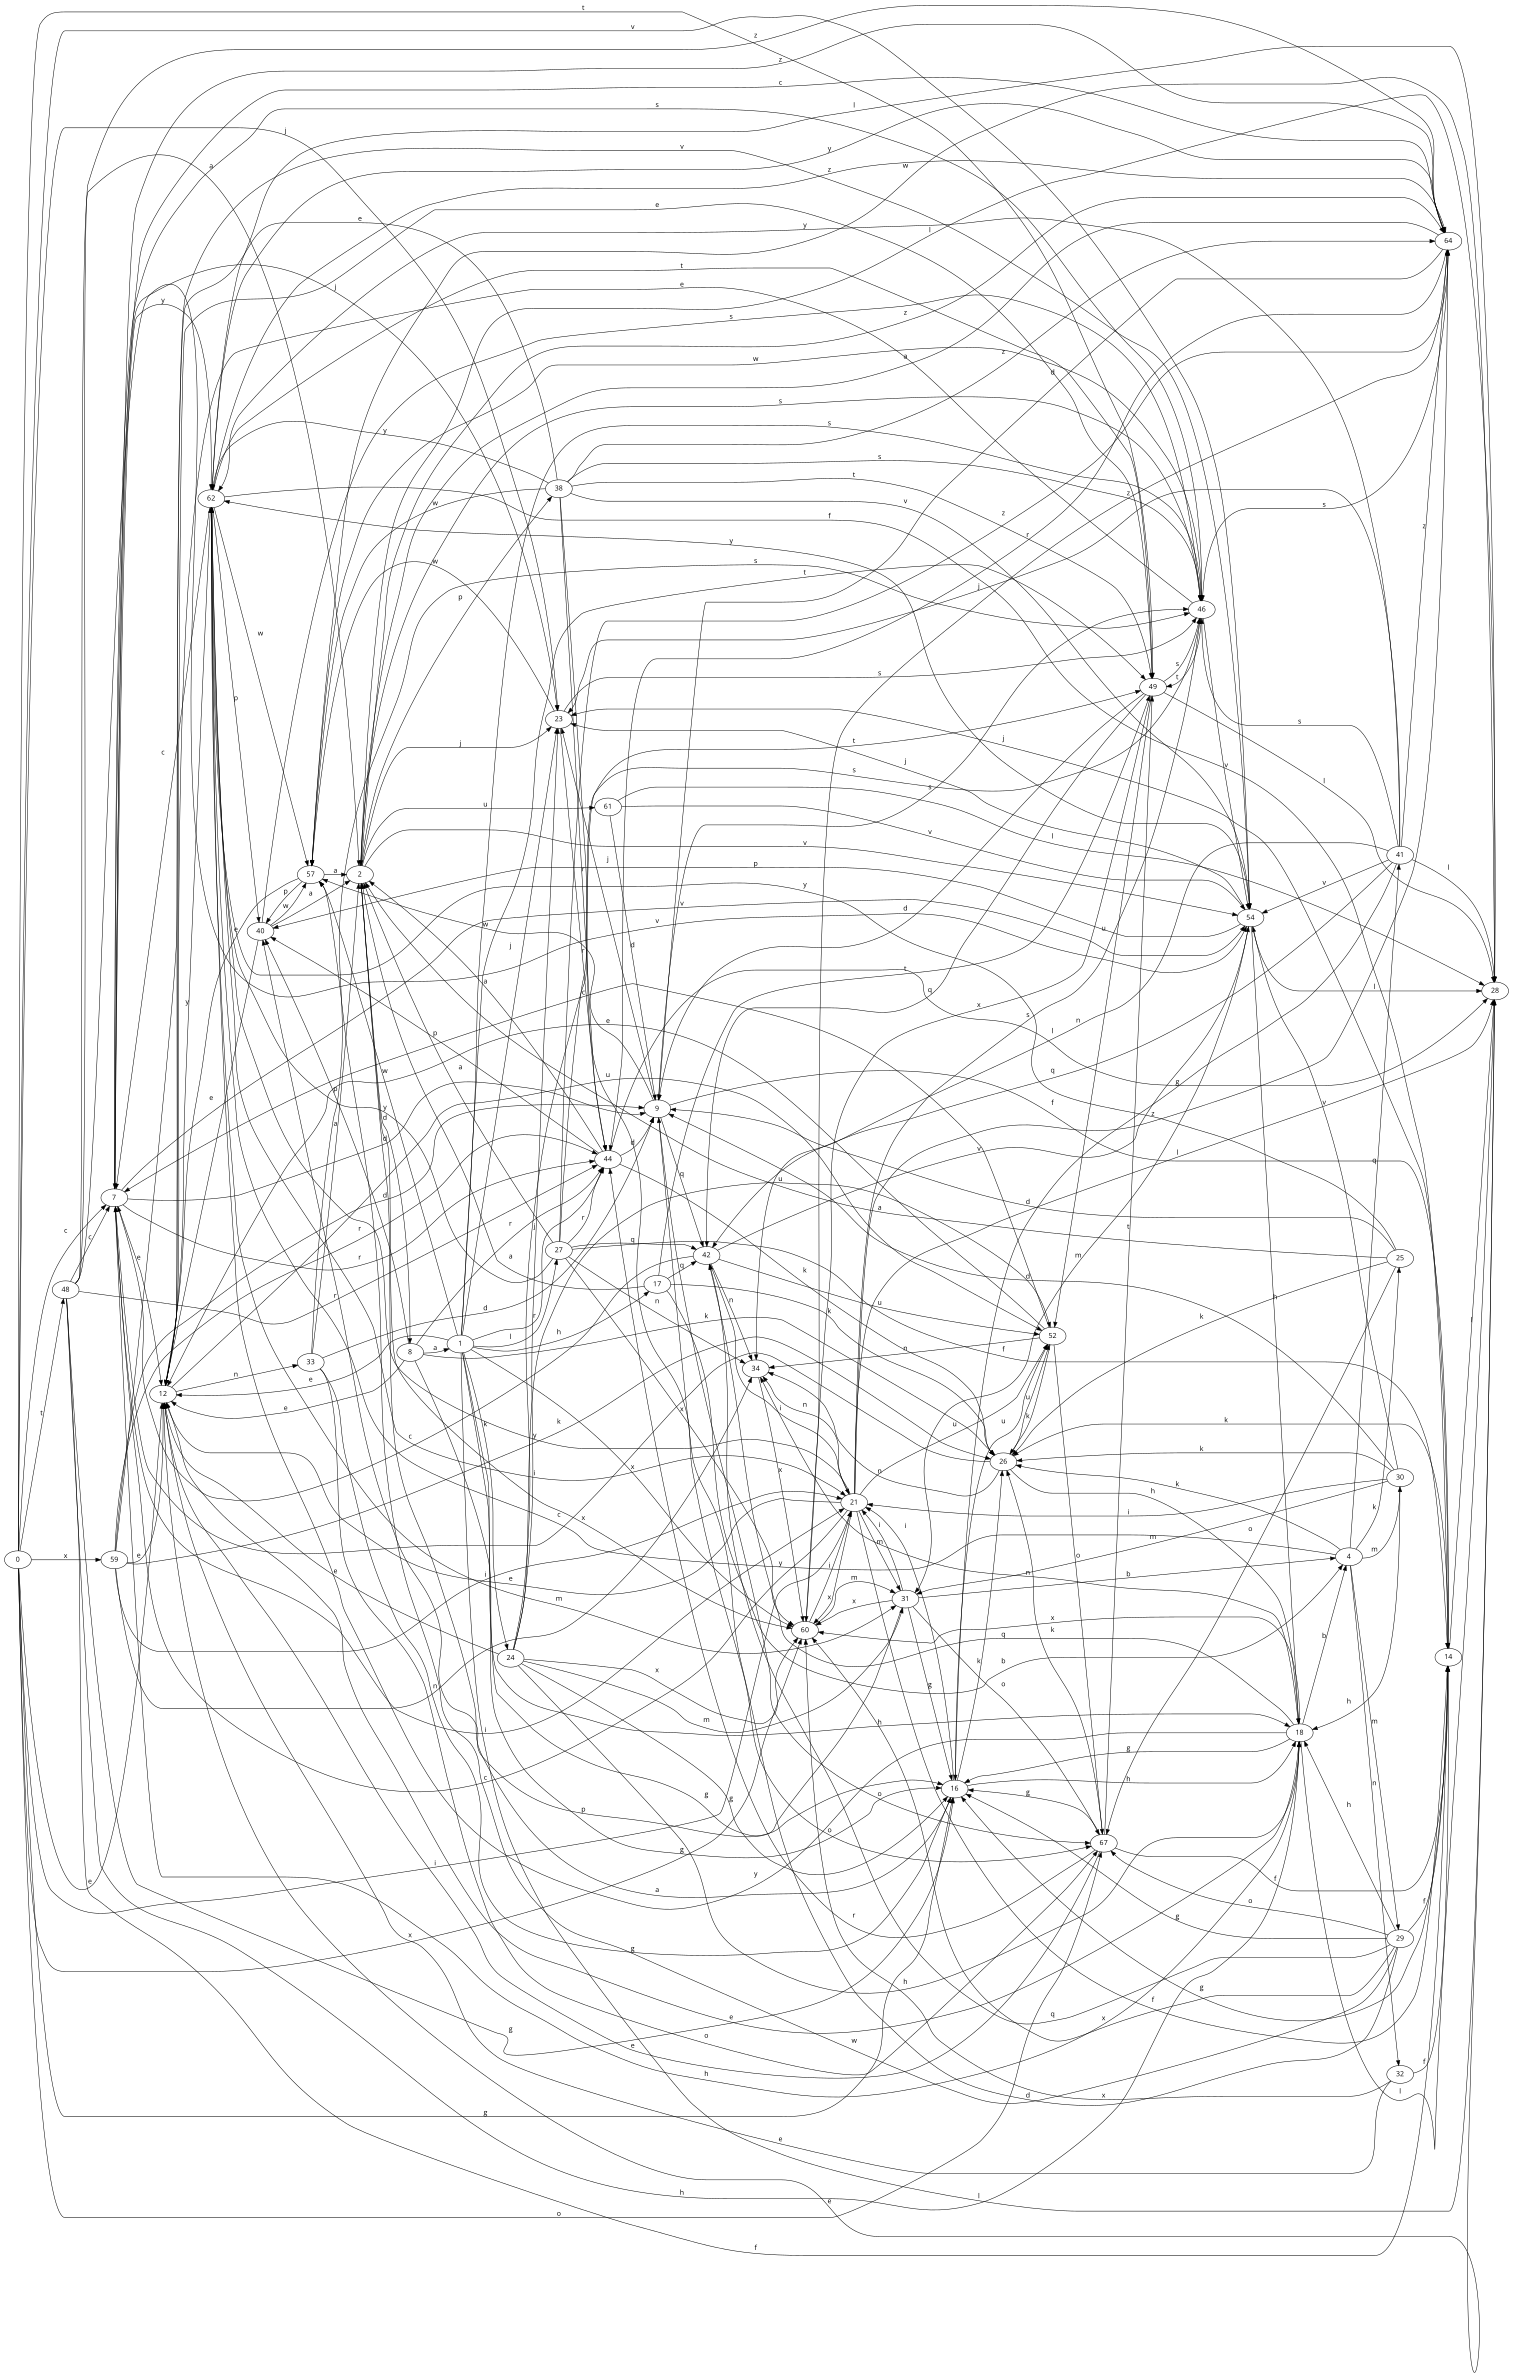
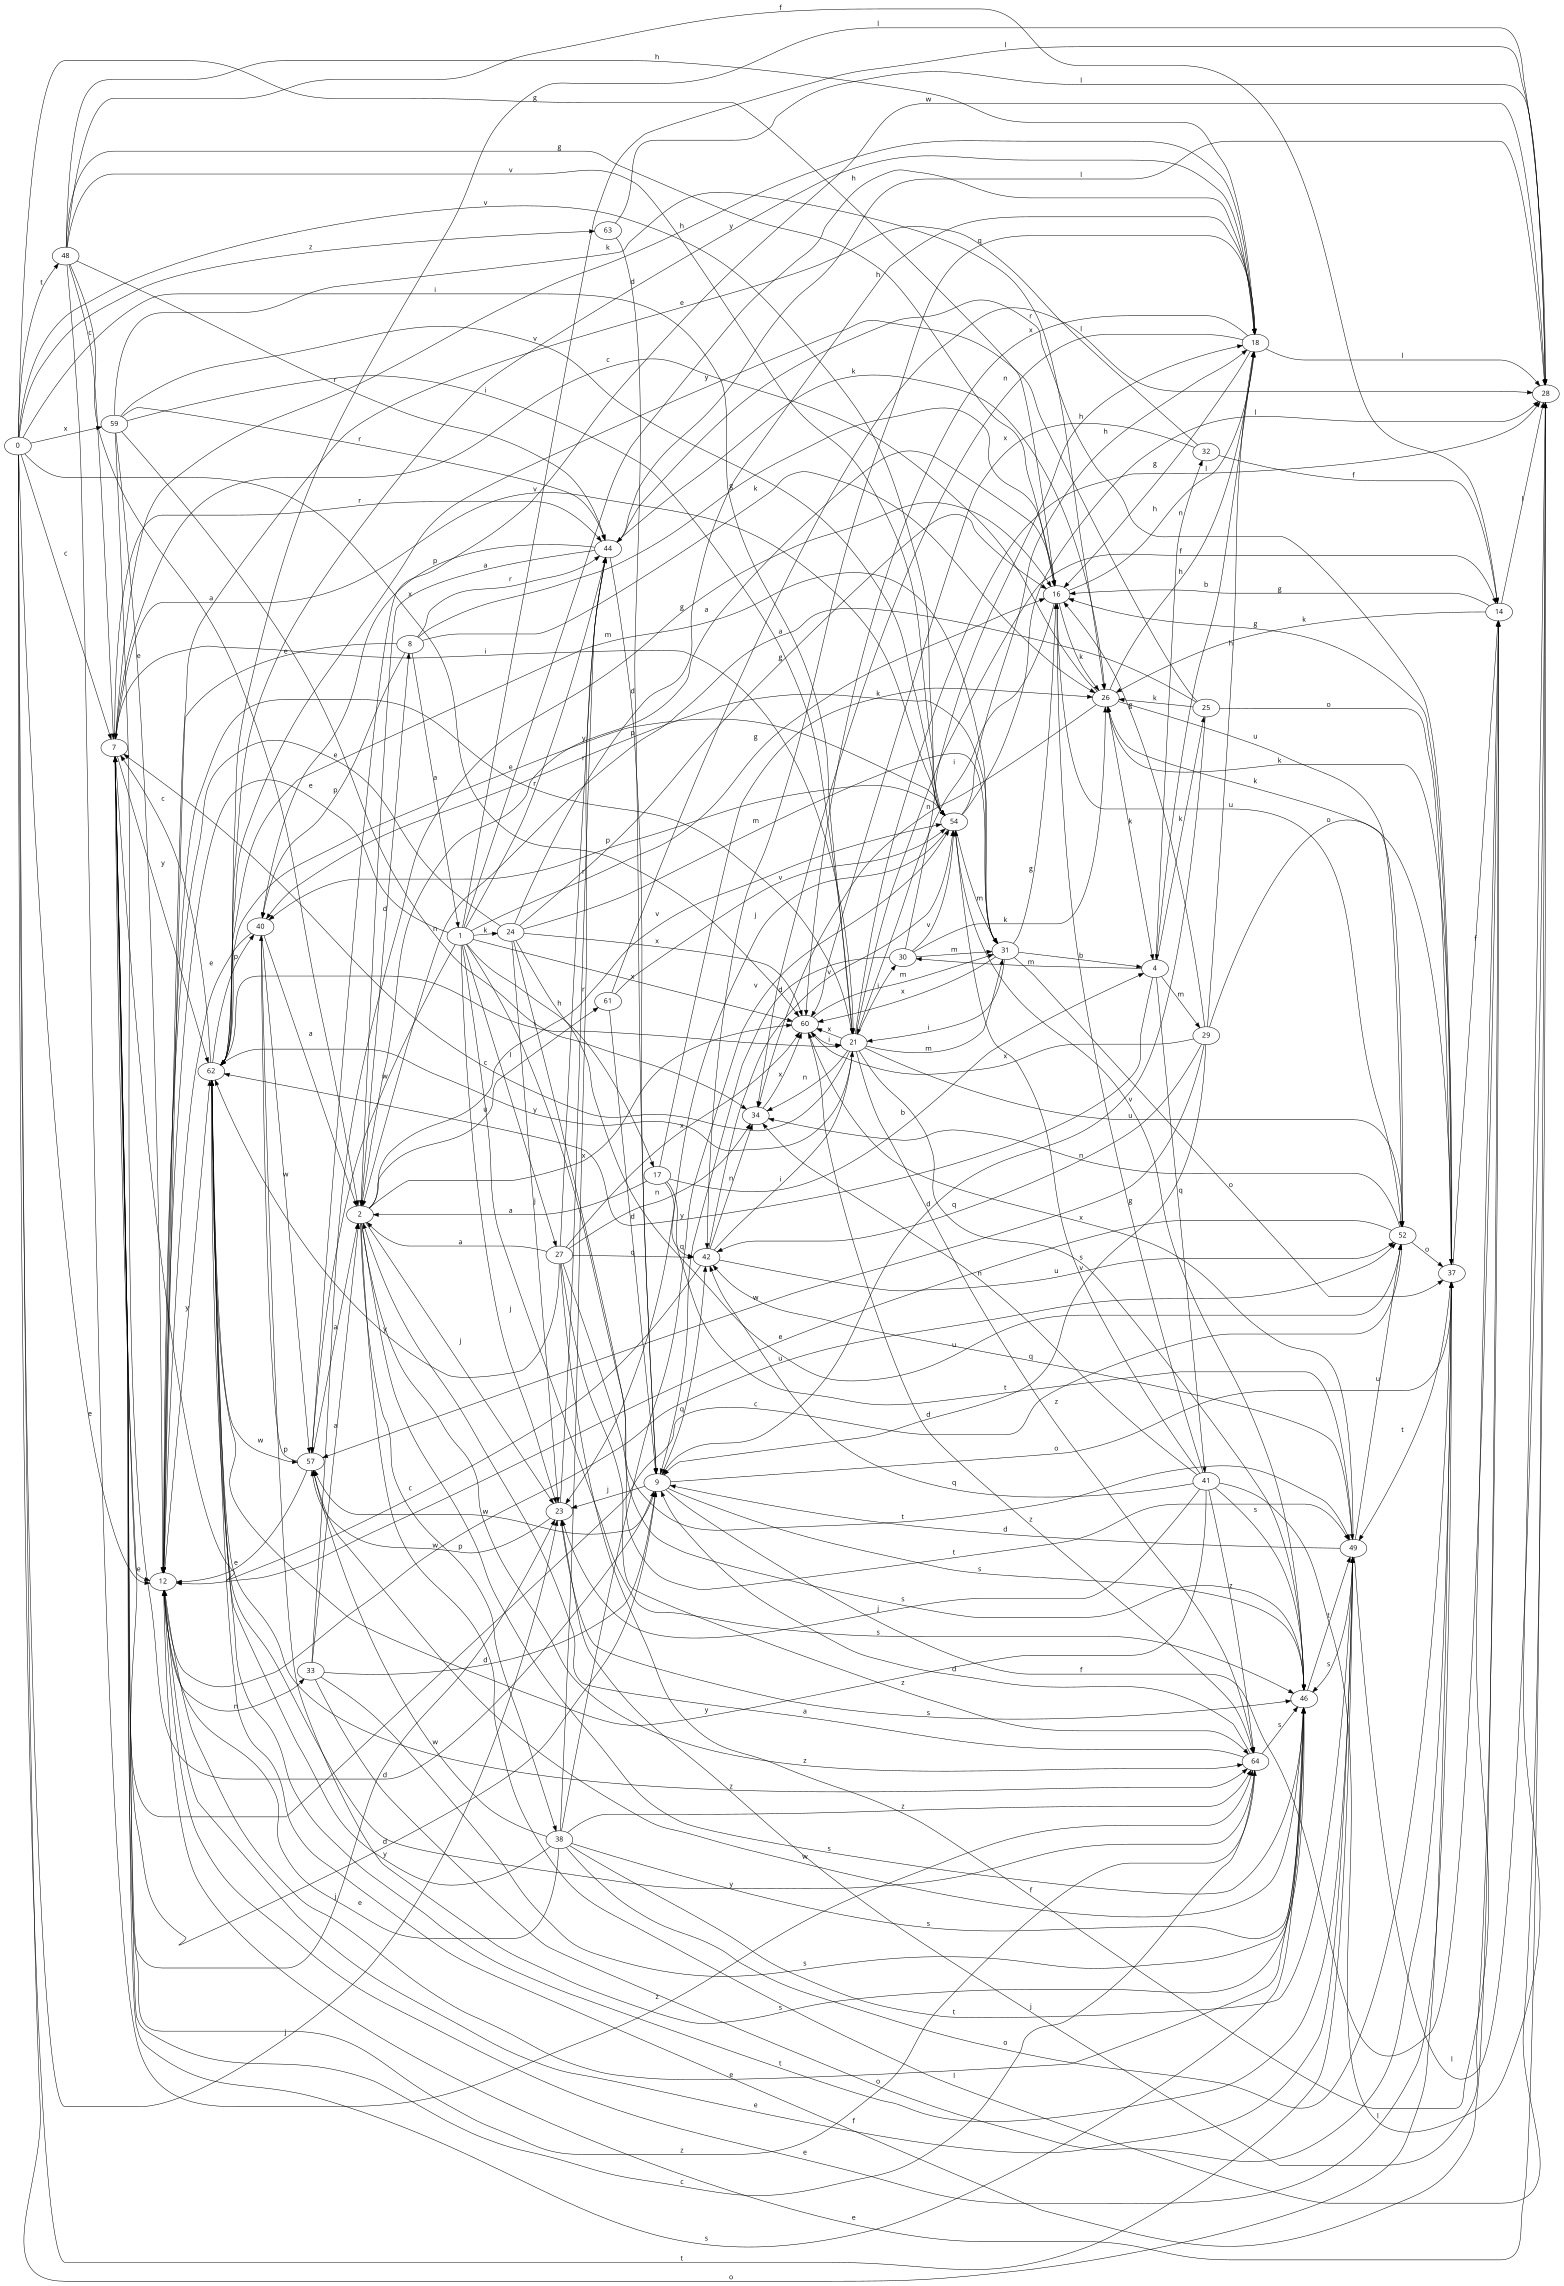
node "63": added
edge "64" -> "44": removed, label "r"
edge "4" -> "26": reversed
edge "30" -> "21": reversed
edge "29" -> "14": removed, label "f"
node "67": label "67" -> "37"
edge "18" -> "12": removed, label "e"
